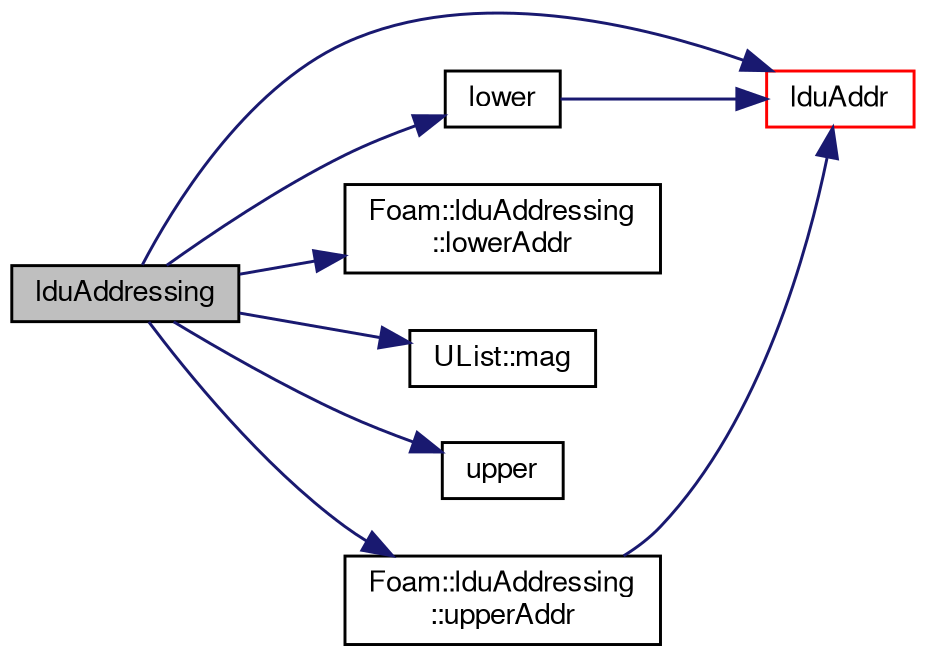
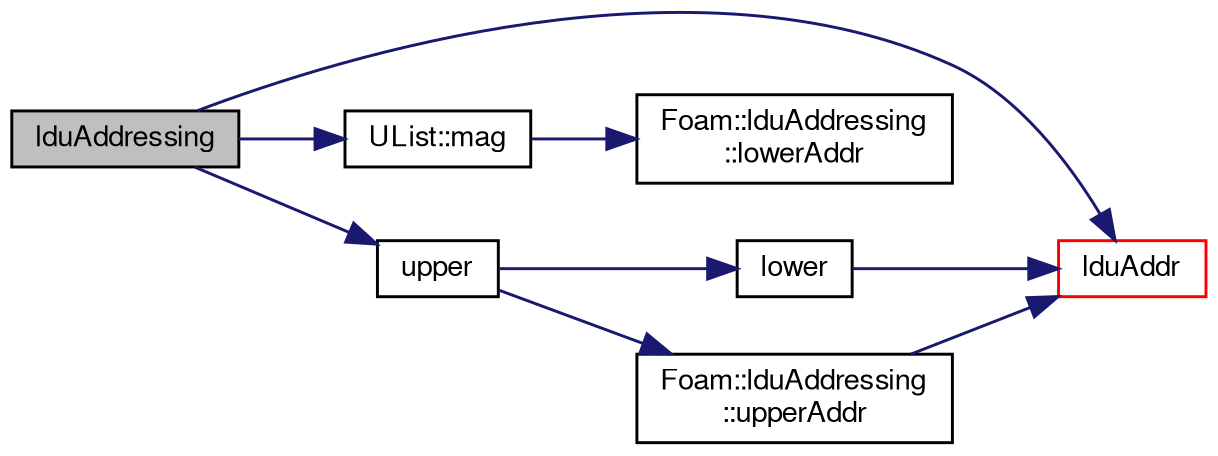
edge "lduAddressing" -> "lower": now "upper" -> "lower"
edge "lduAddressing" -> "Foam::lduAddressing ::lowerAddr": now "UList::mag" -> "Foam::lduAddressing ::lowerAddr"
edge "lduAddressing" -> "Foam::lduAddressing ::upperAddr": now "upper" -> "Foam::lduAddressing ::upperAddr"
